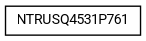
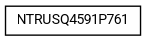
node "NTRUSQ4531P761": label "NTRUSQ4531P761" -> "NTRUSQ4591P761"
